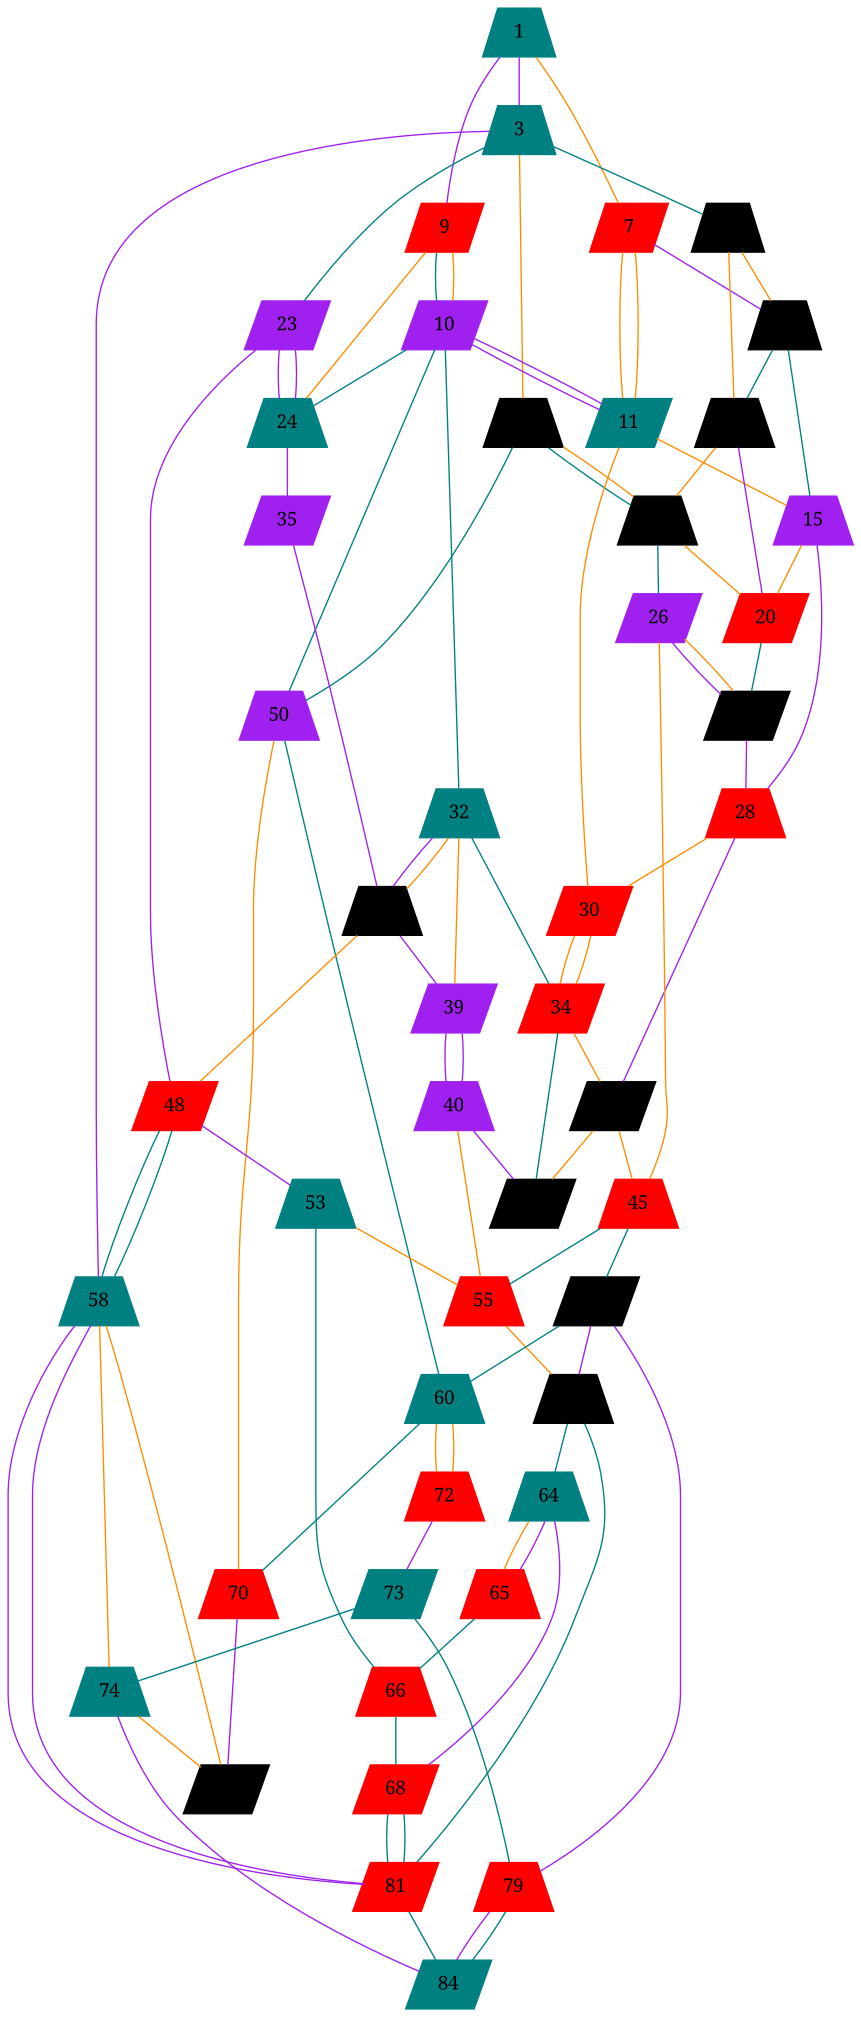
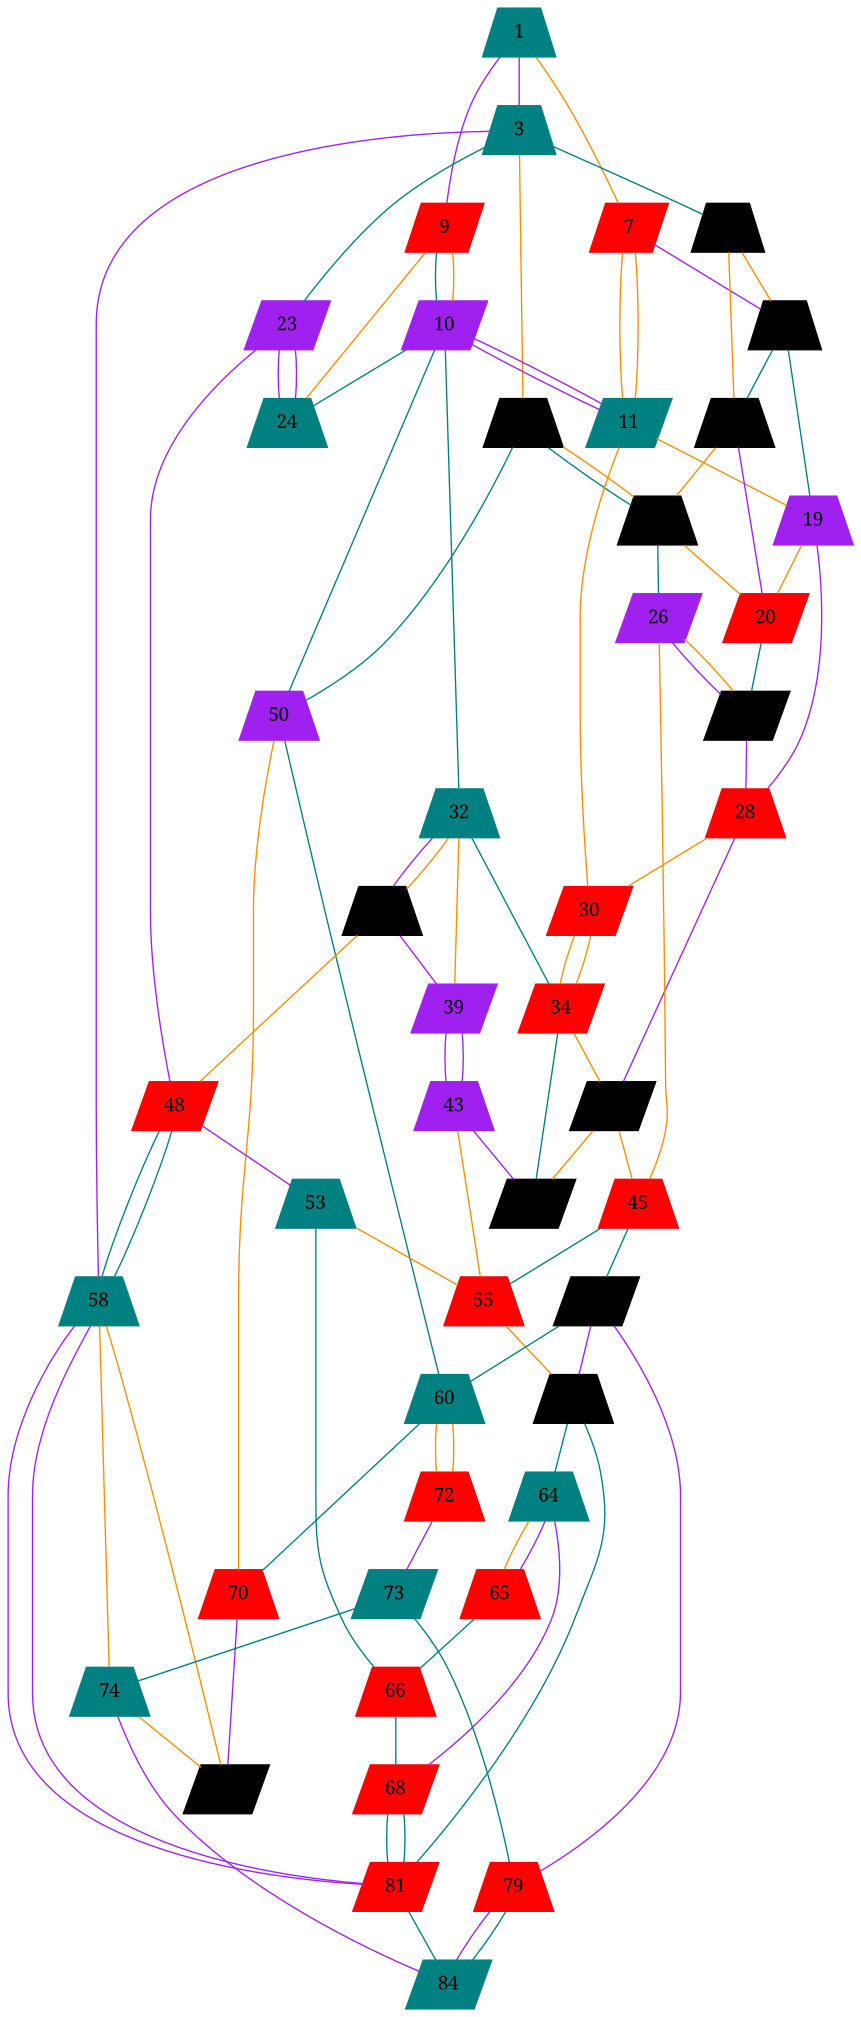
node "35": removed
node "15": label "15" -> "19"
node "40": label "40" -> "43"
